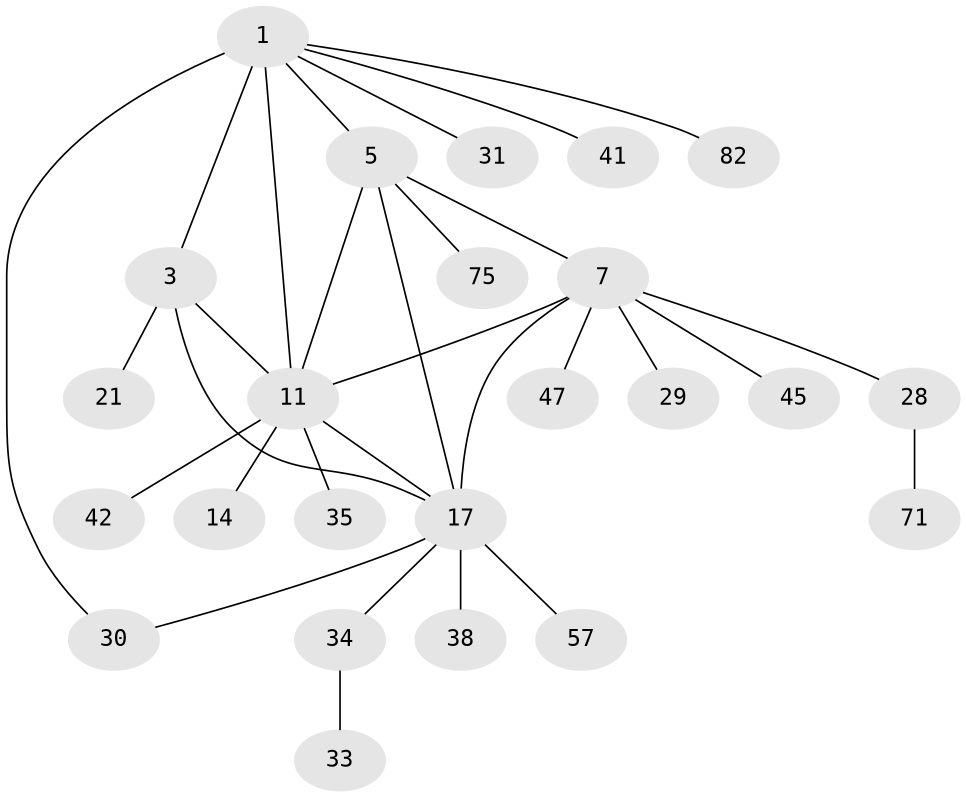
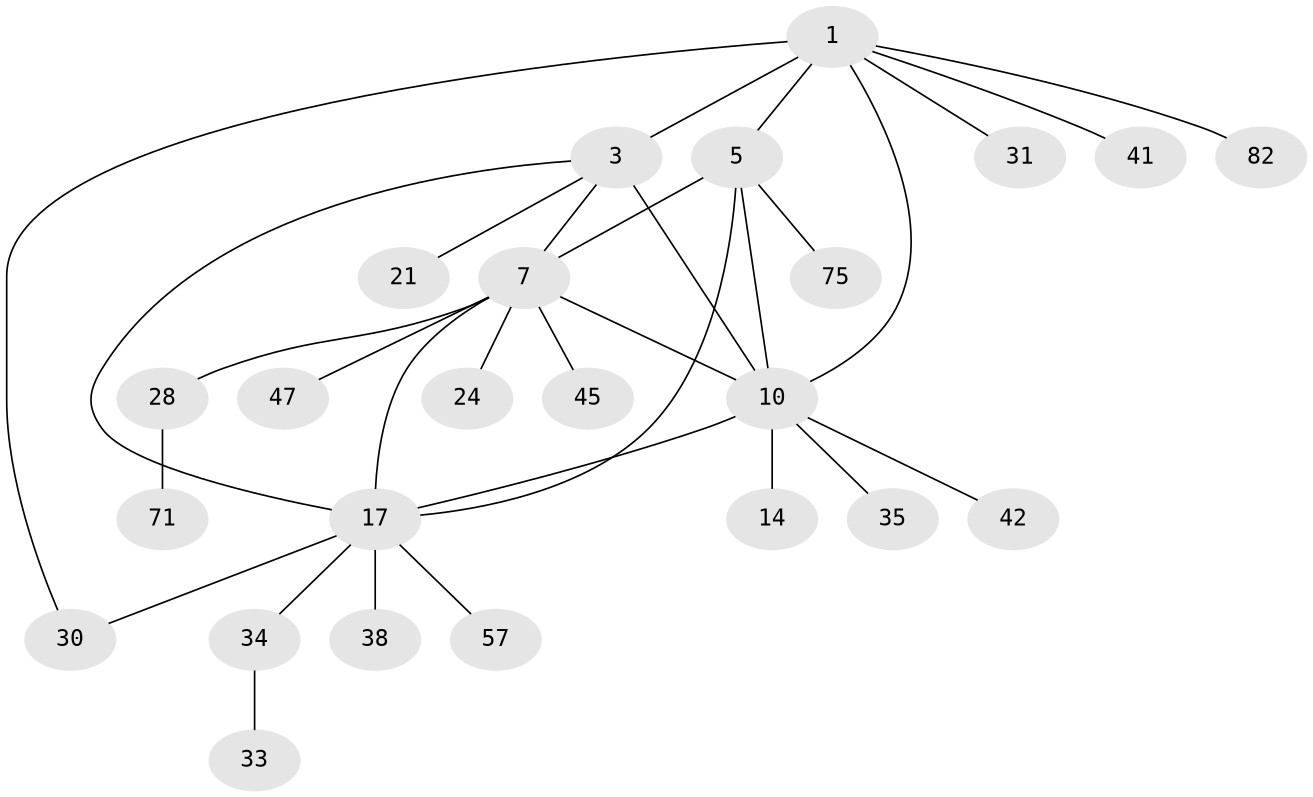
edge "3" -- "7": added
node "11": label "11" -> "10"
node "29": label "29" -> "24"
